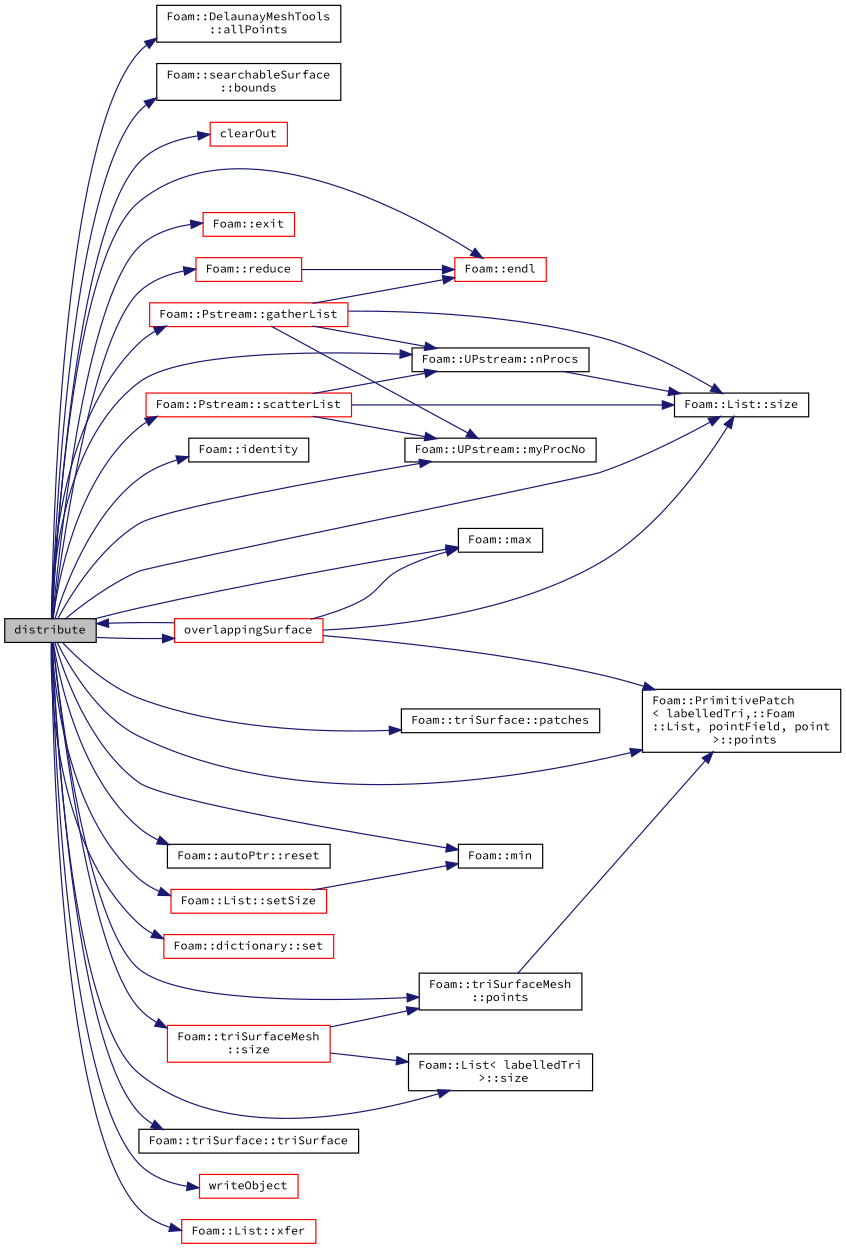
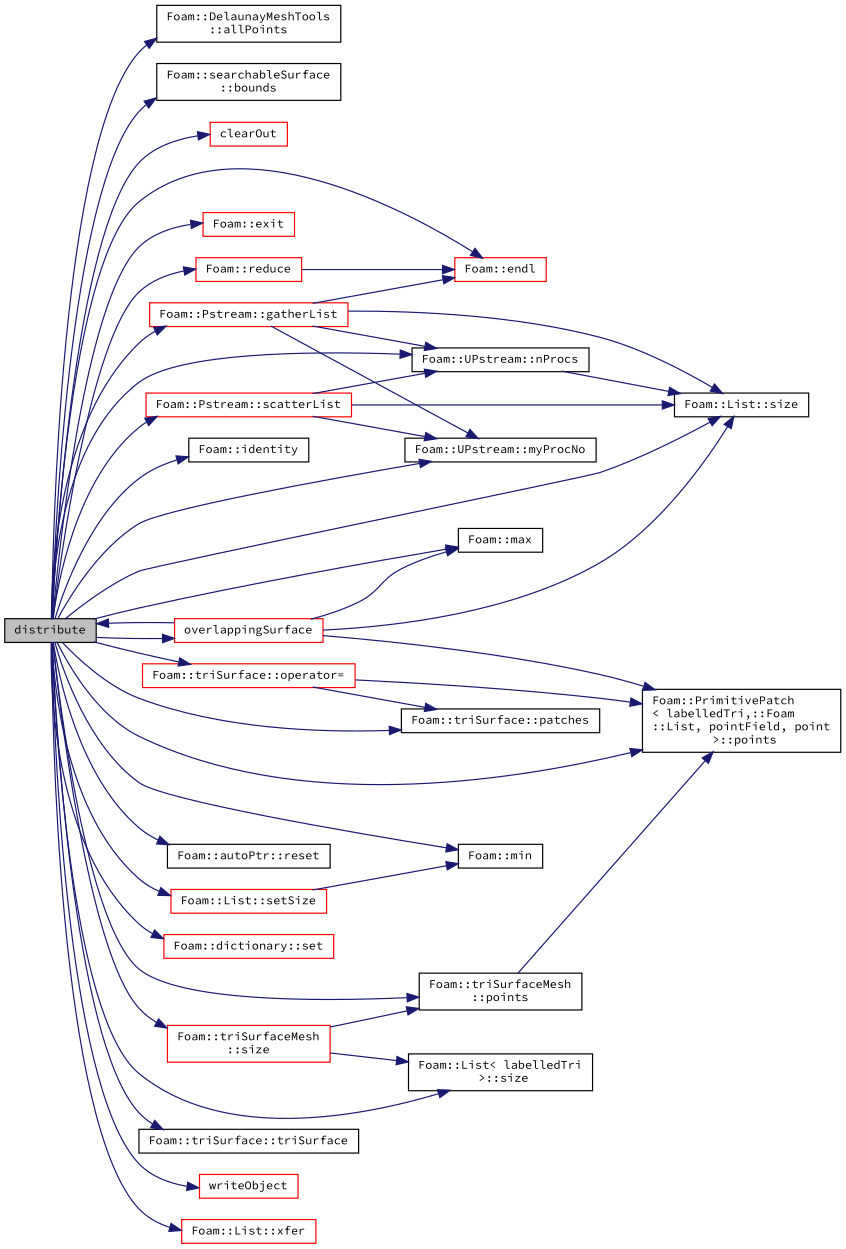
node "Foam::triSurface::operator=": added
